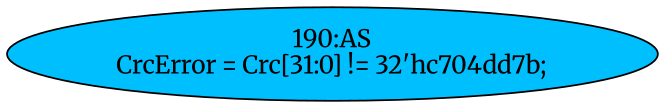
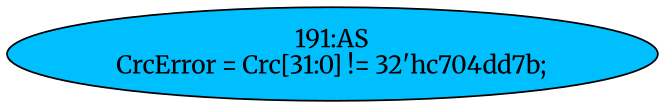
node "190:AS CrcError = Crc[31:0] != 32'hc704dd7b;": label "190:AS CrcError = Crc[31:0] != 32'hc704dd7b;" -> "191:AS CrcError = Crc[31:0] != 32'hc704dd7b;"
